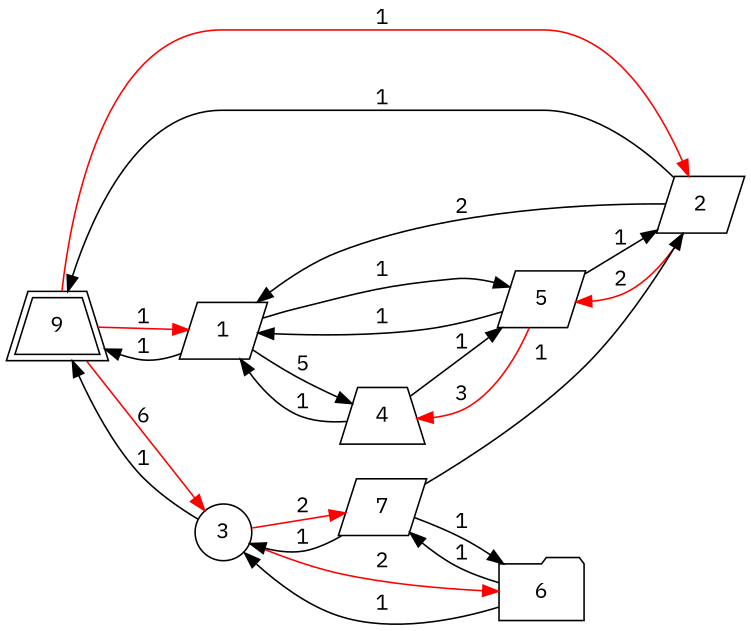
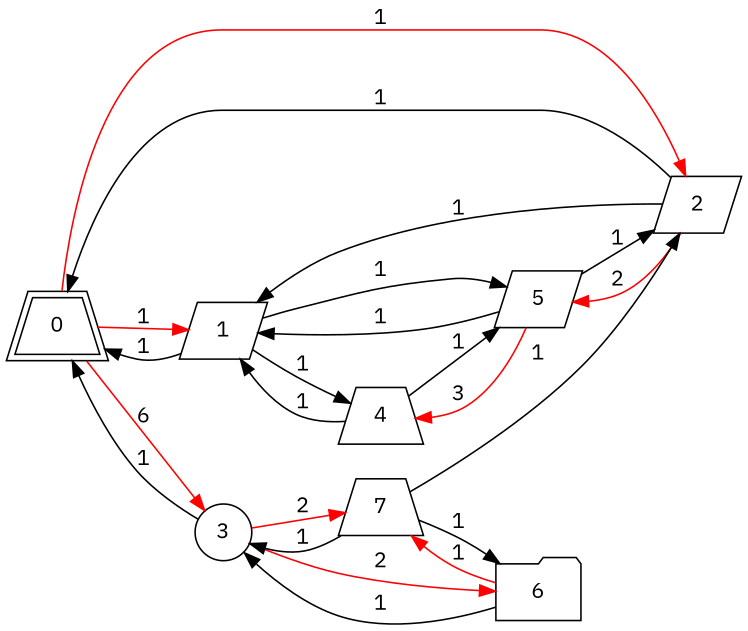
edge "2" -> "1": label "2" -> "1"
node "9": label "9" -> "0"
edge "1" -> "4": label "5" -> "1"
node "7": shape parallelogram -> trapezium
edge "6" -> "7": color black -> red
